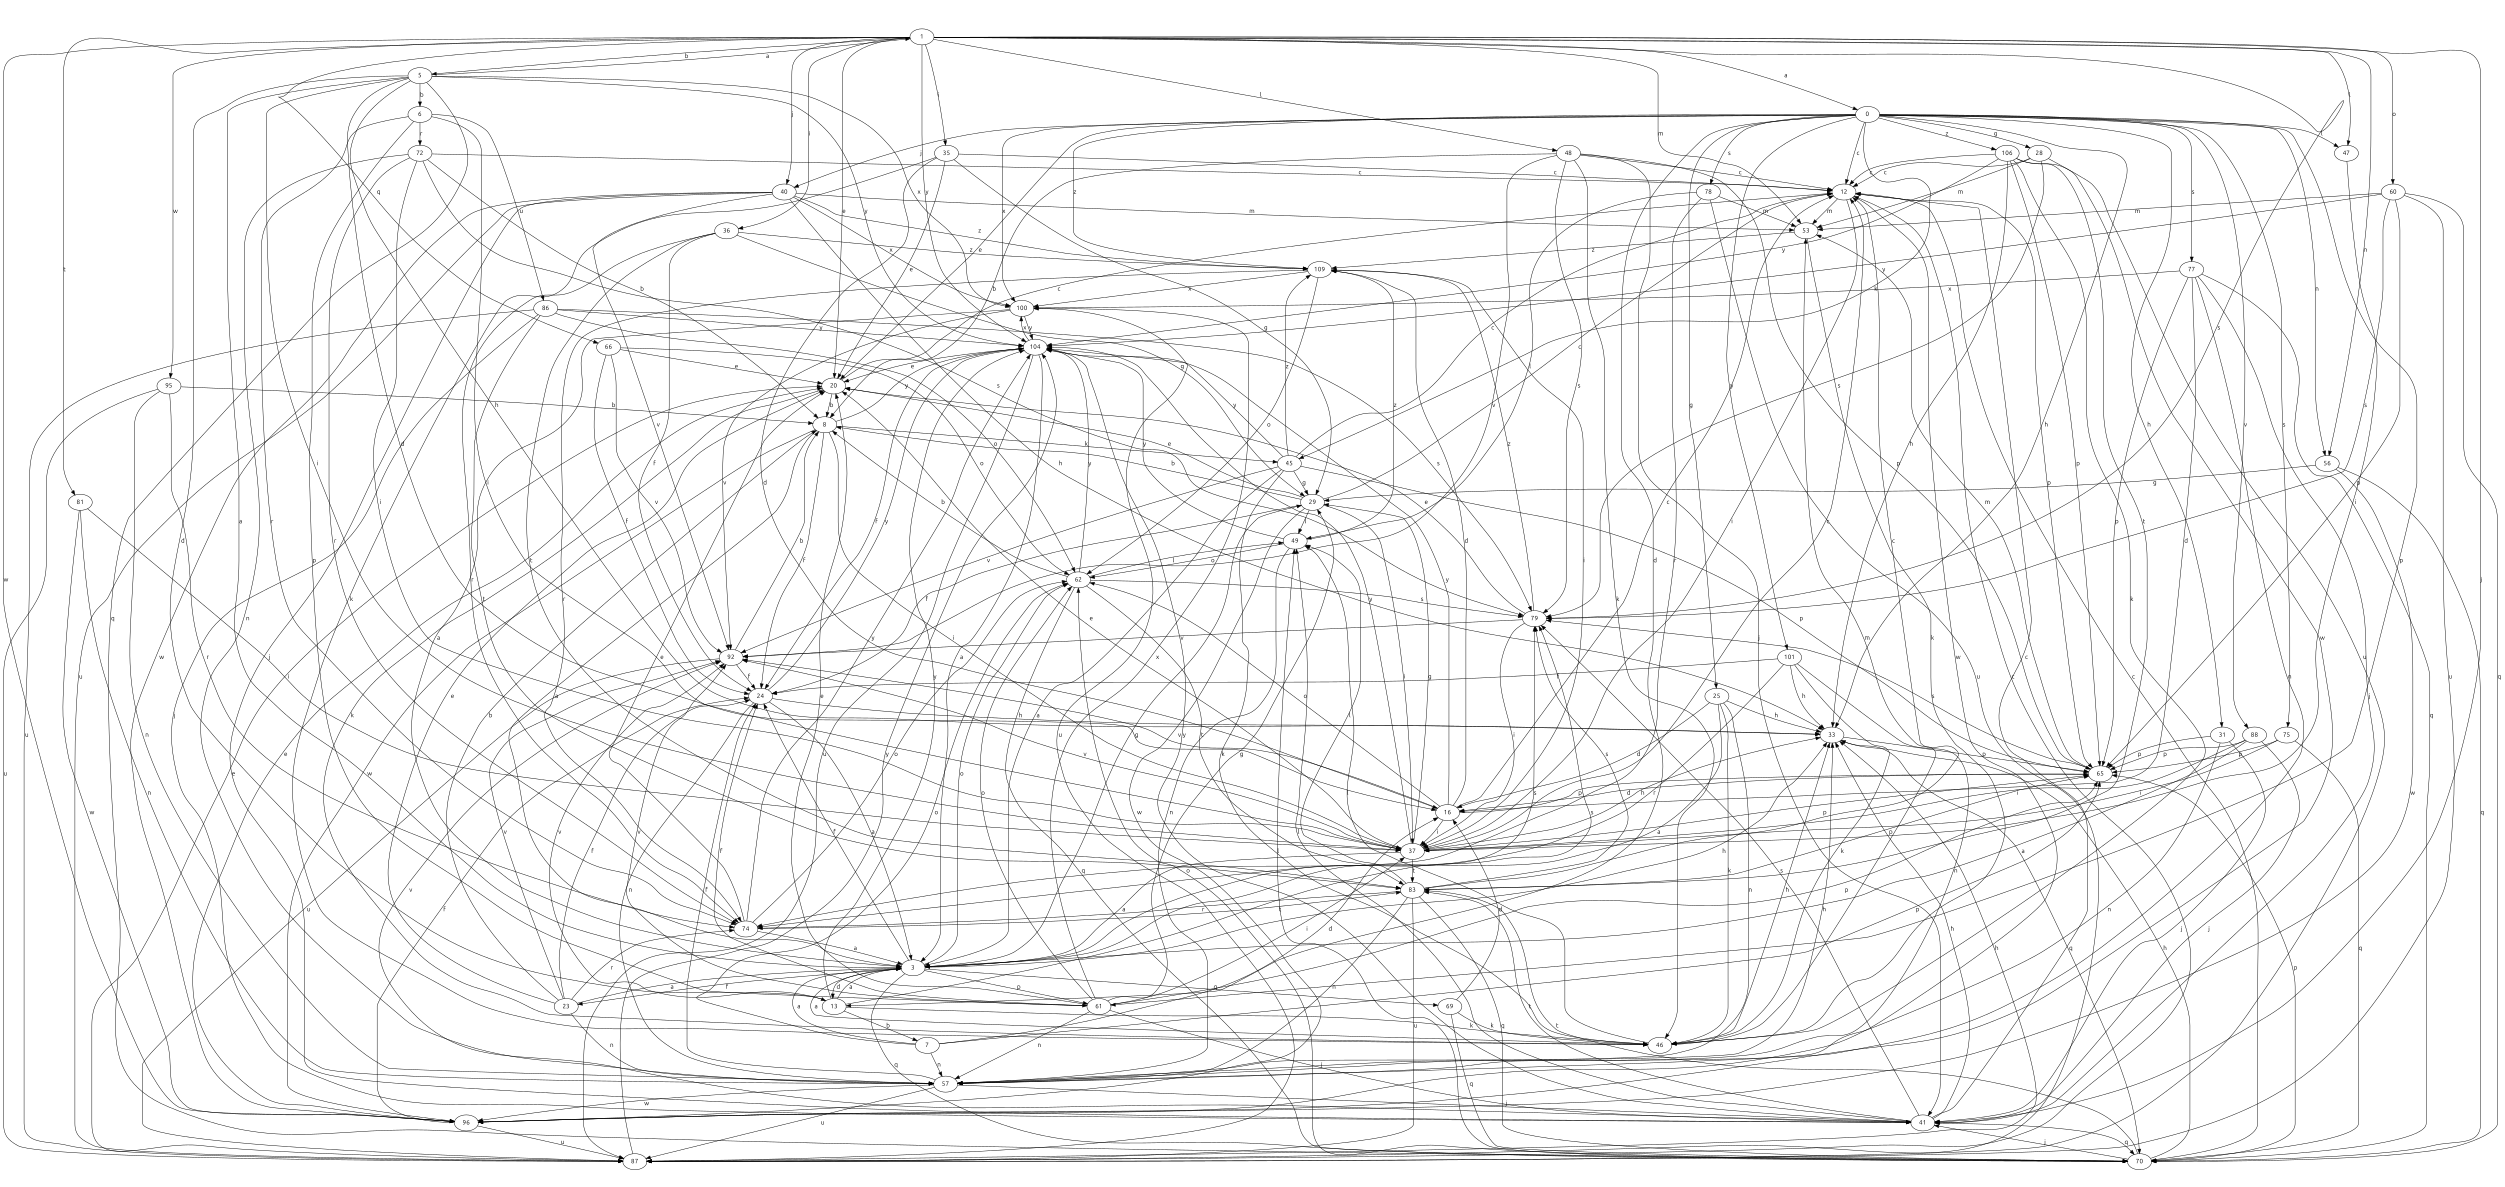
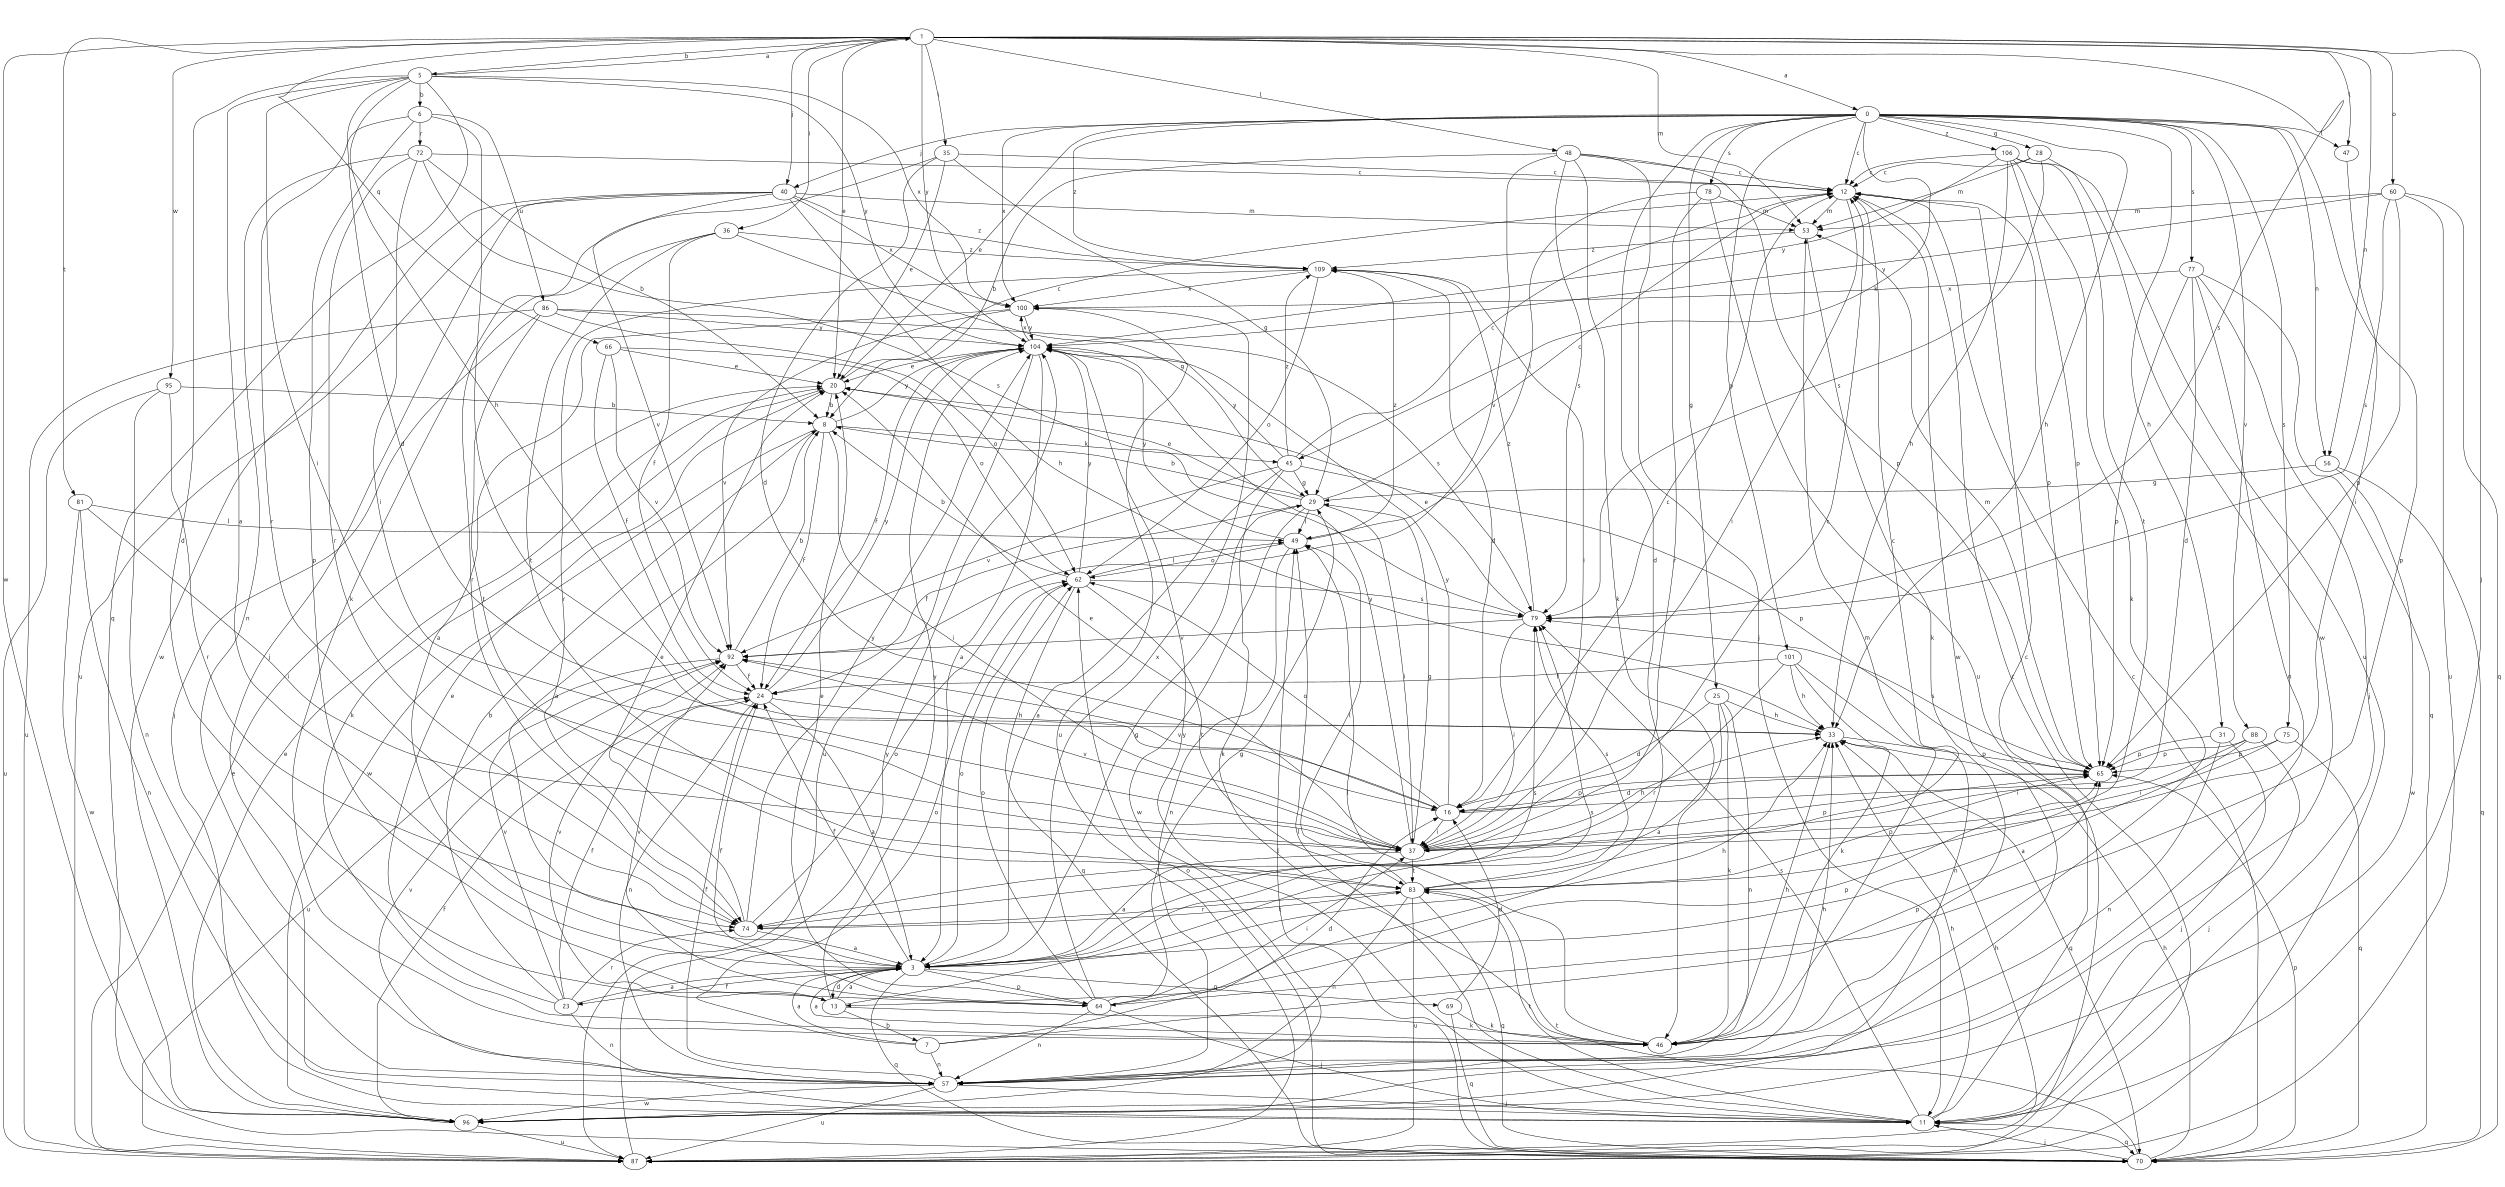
edge "16" -> "109": reversed
edge "81" -> "49": added, label "l"
node "61": label "61" -> "64"
node "41": label "41" -> "11"
